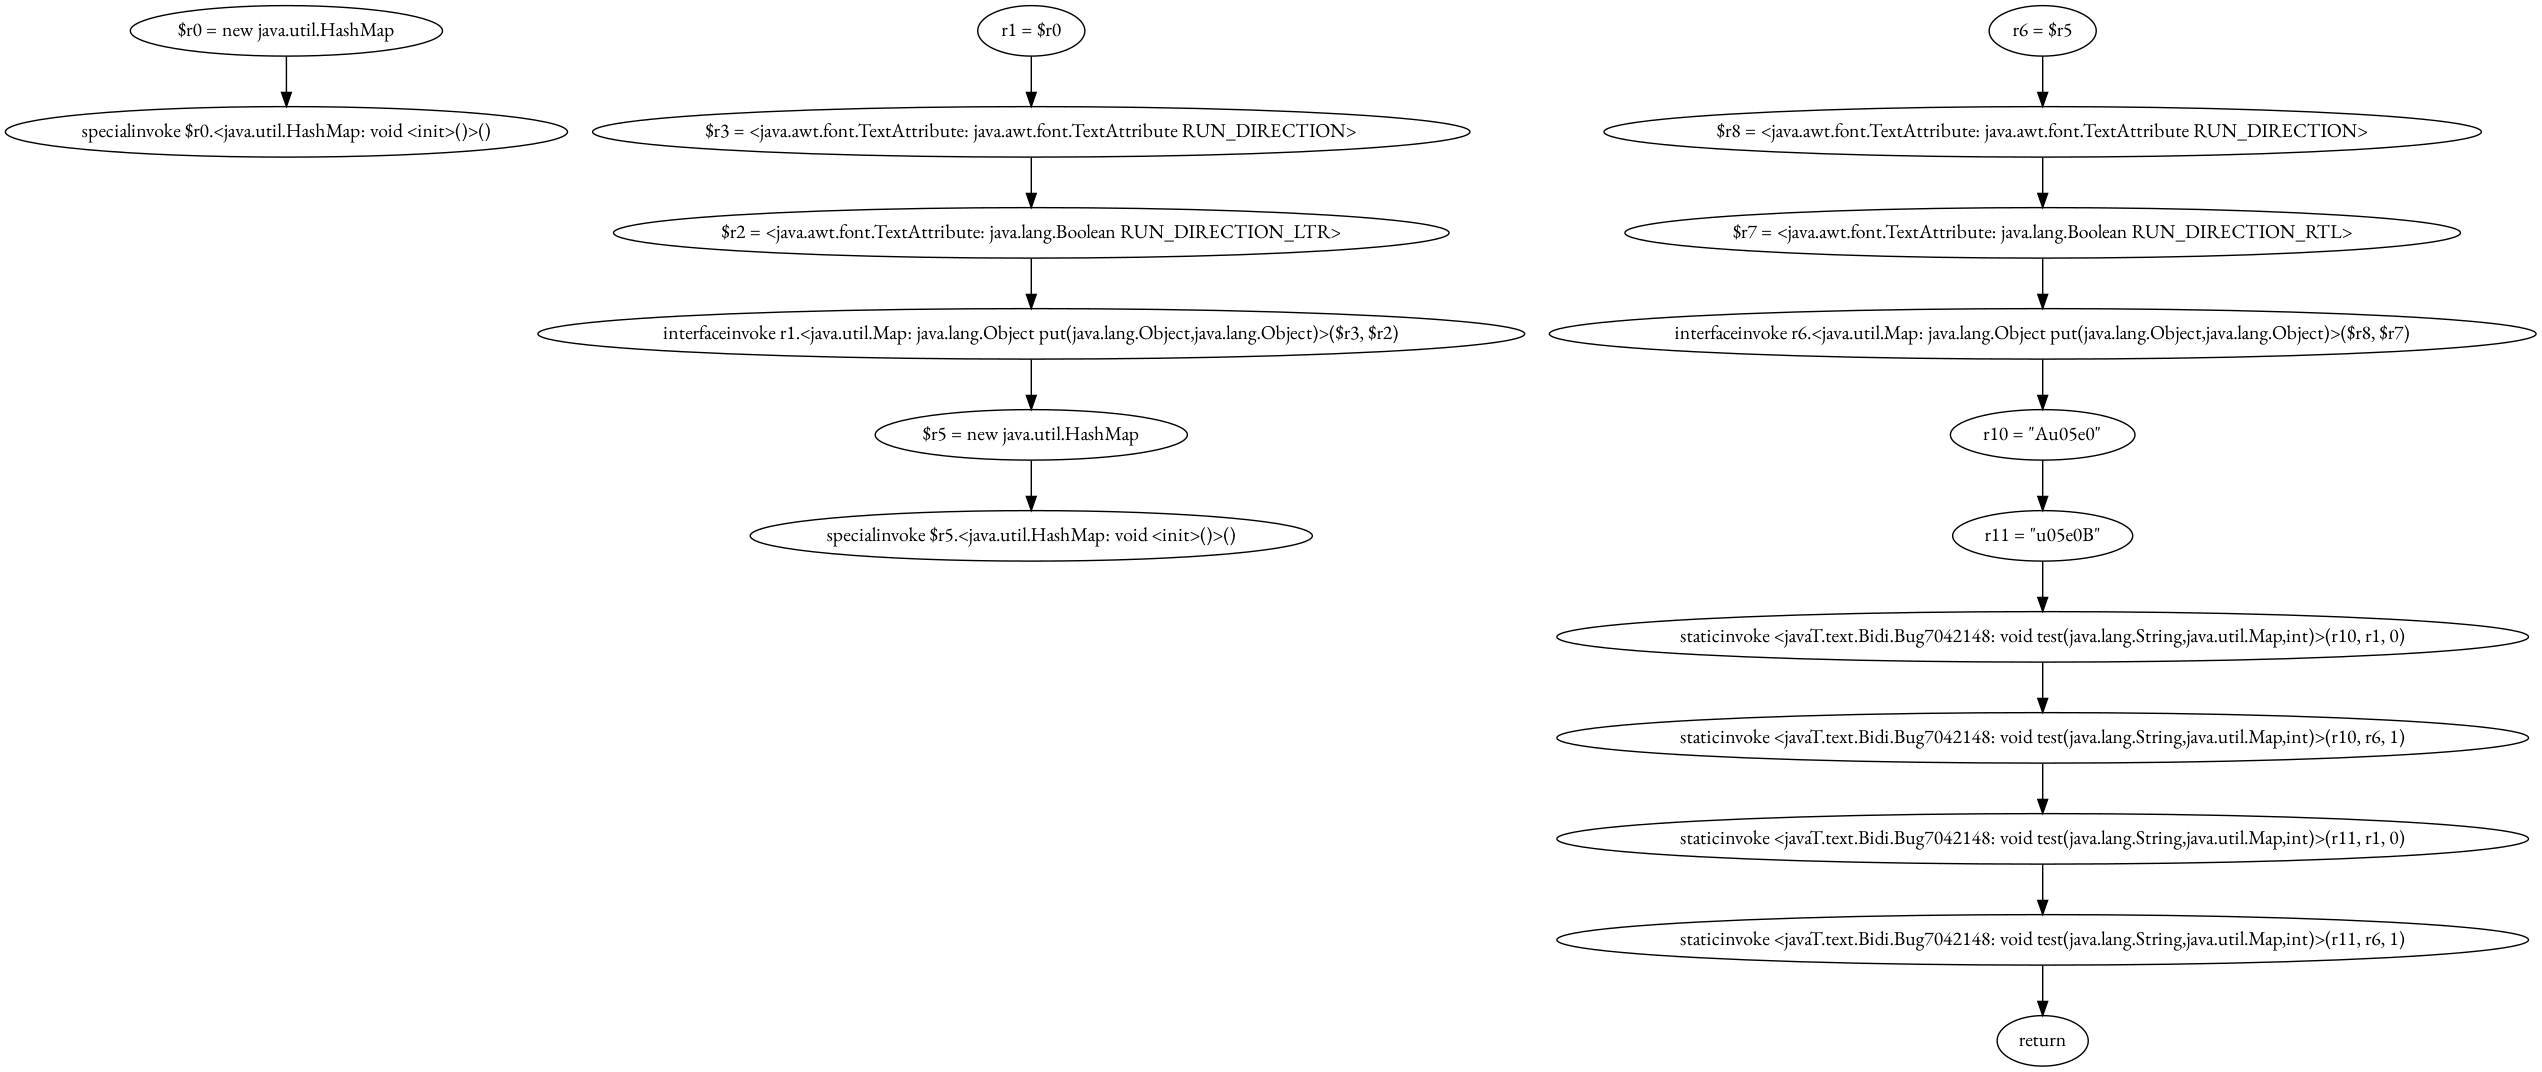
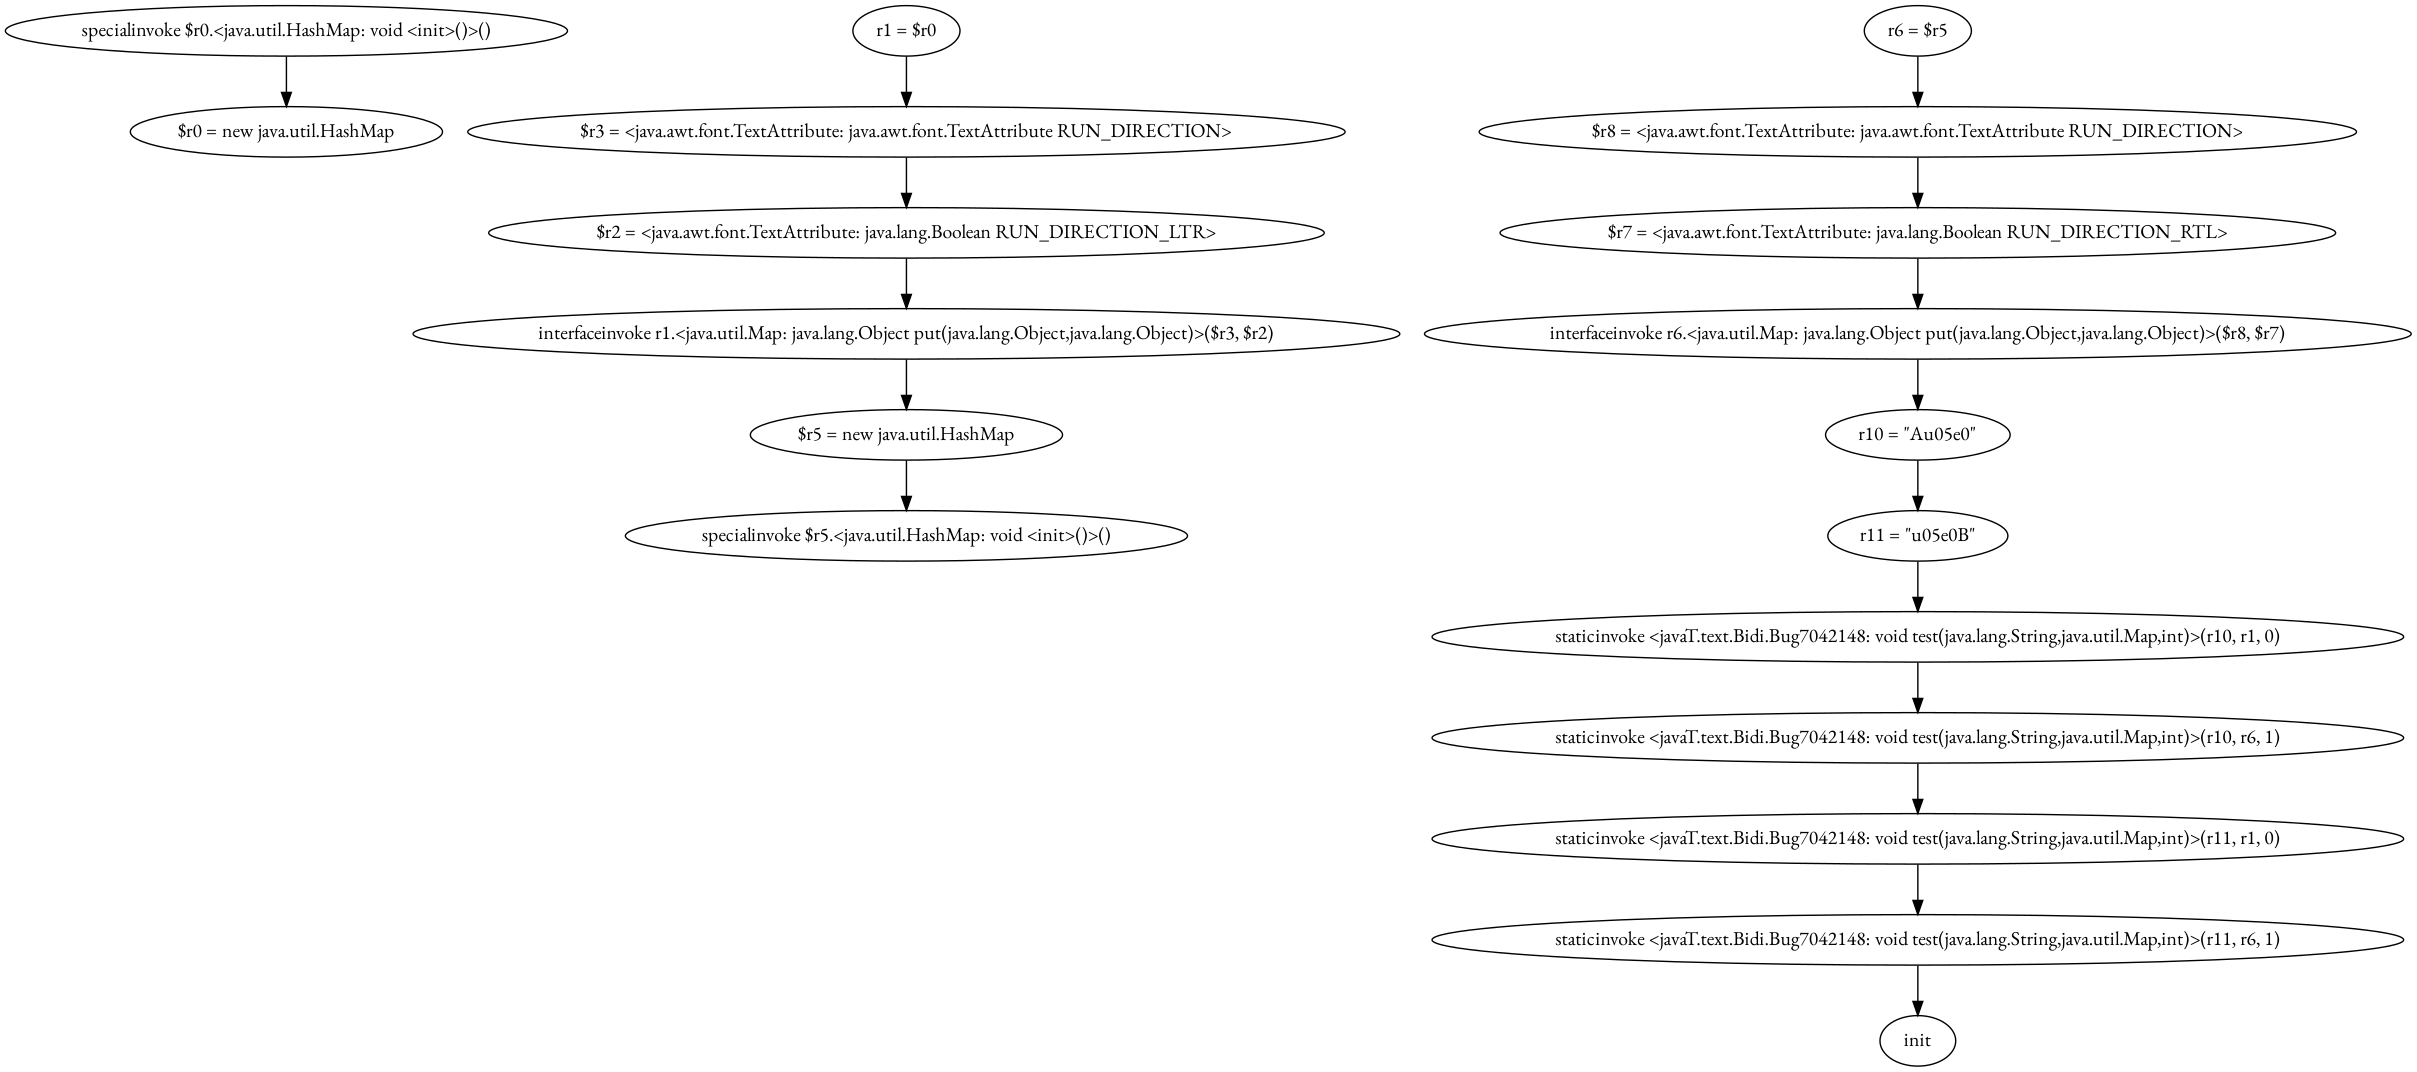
edge "$r0 = new java.util.HashMap" -> "specialinvoke $r0.<java.util.HashMap: void <init>()>()": reversed
node "return": label "return" -> "init"
